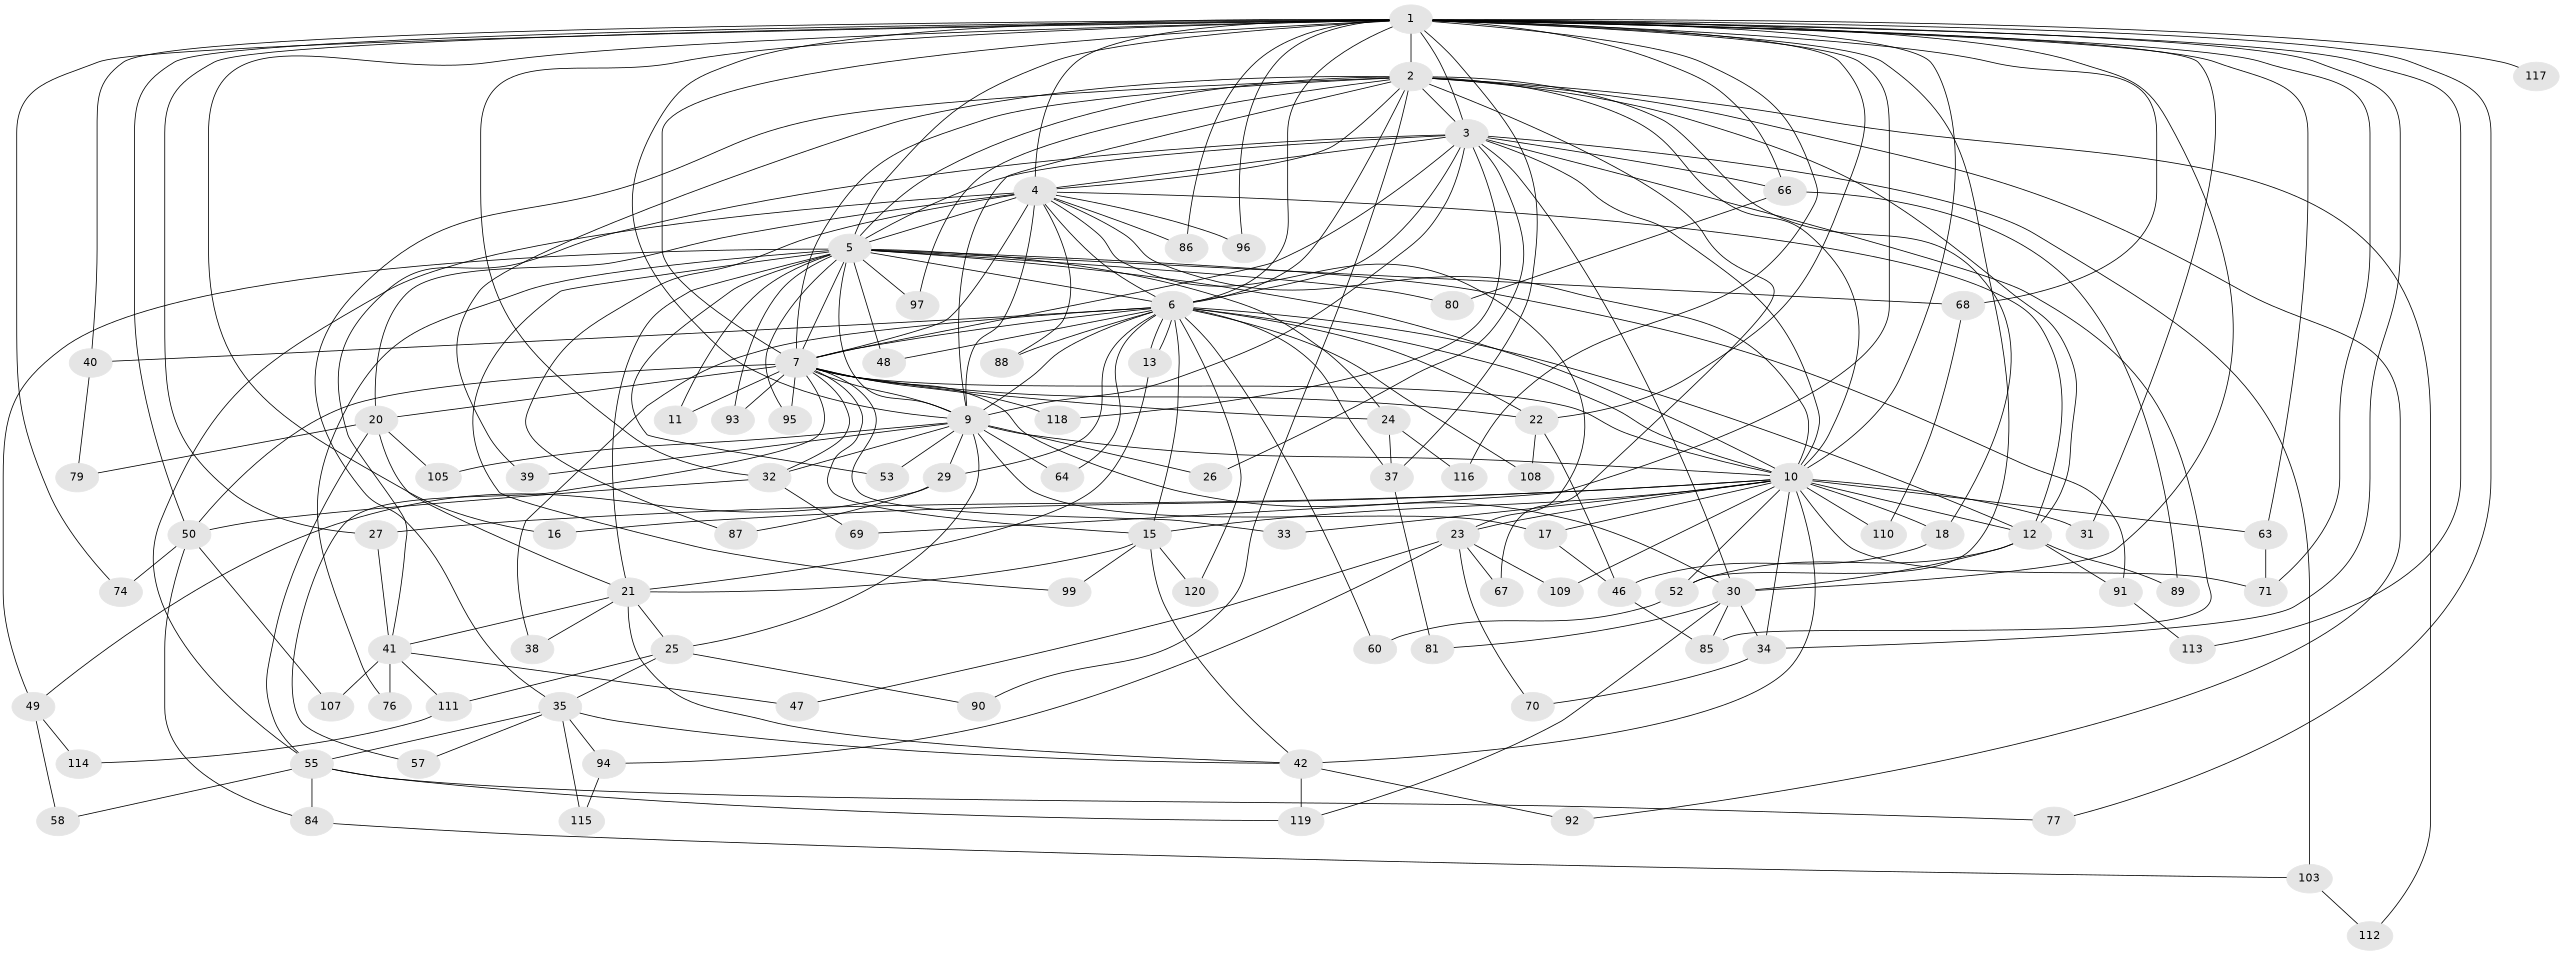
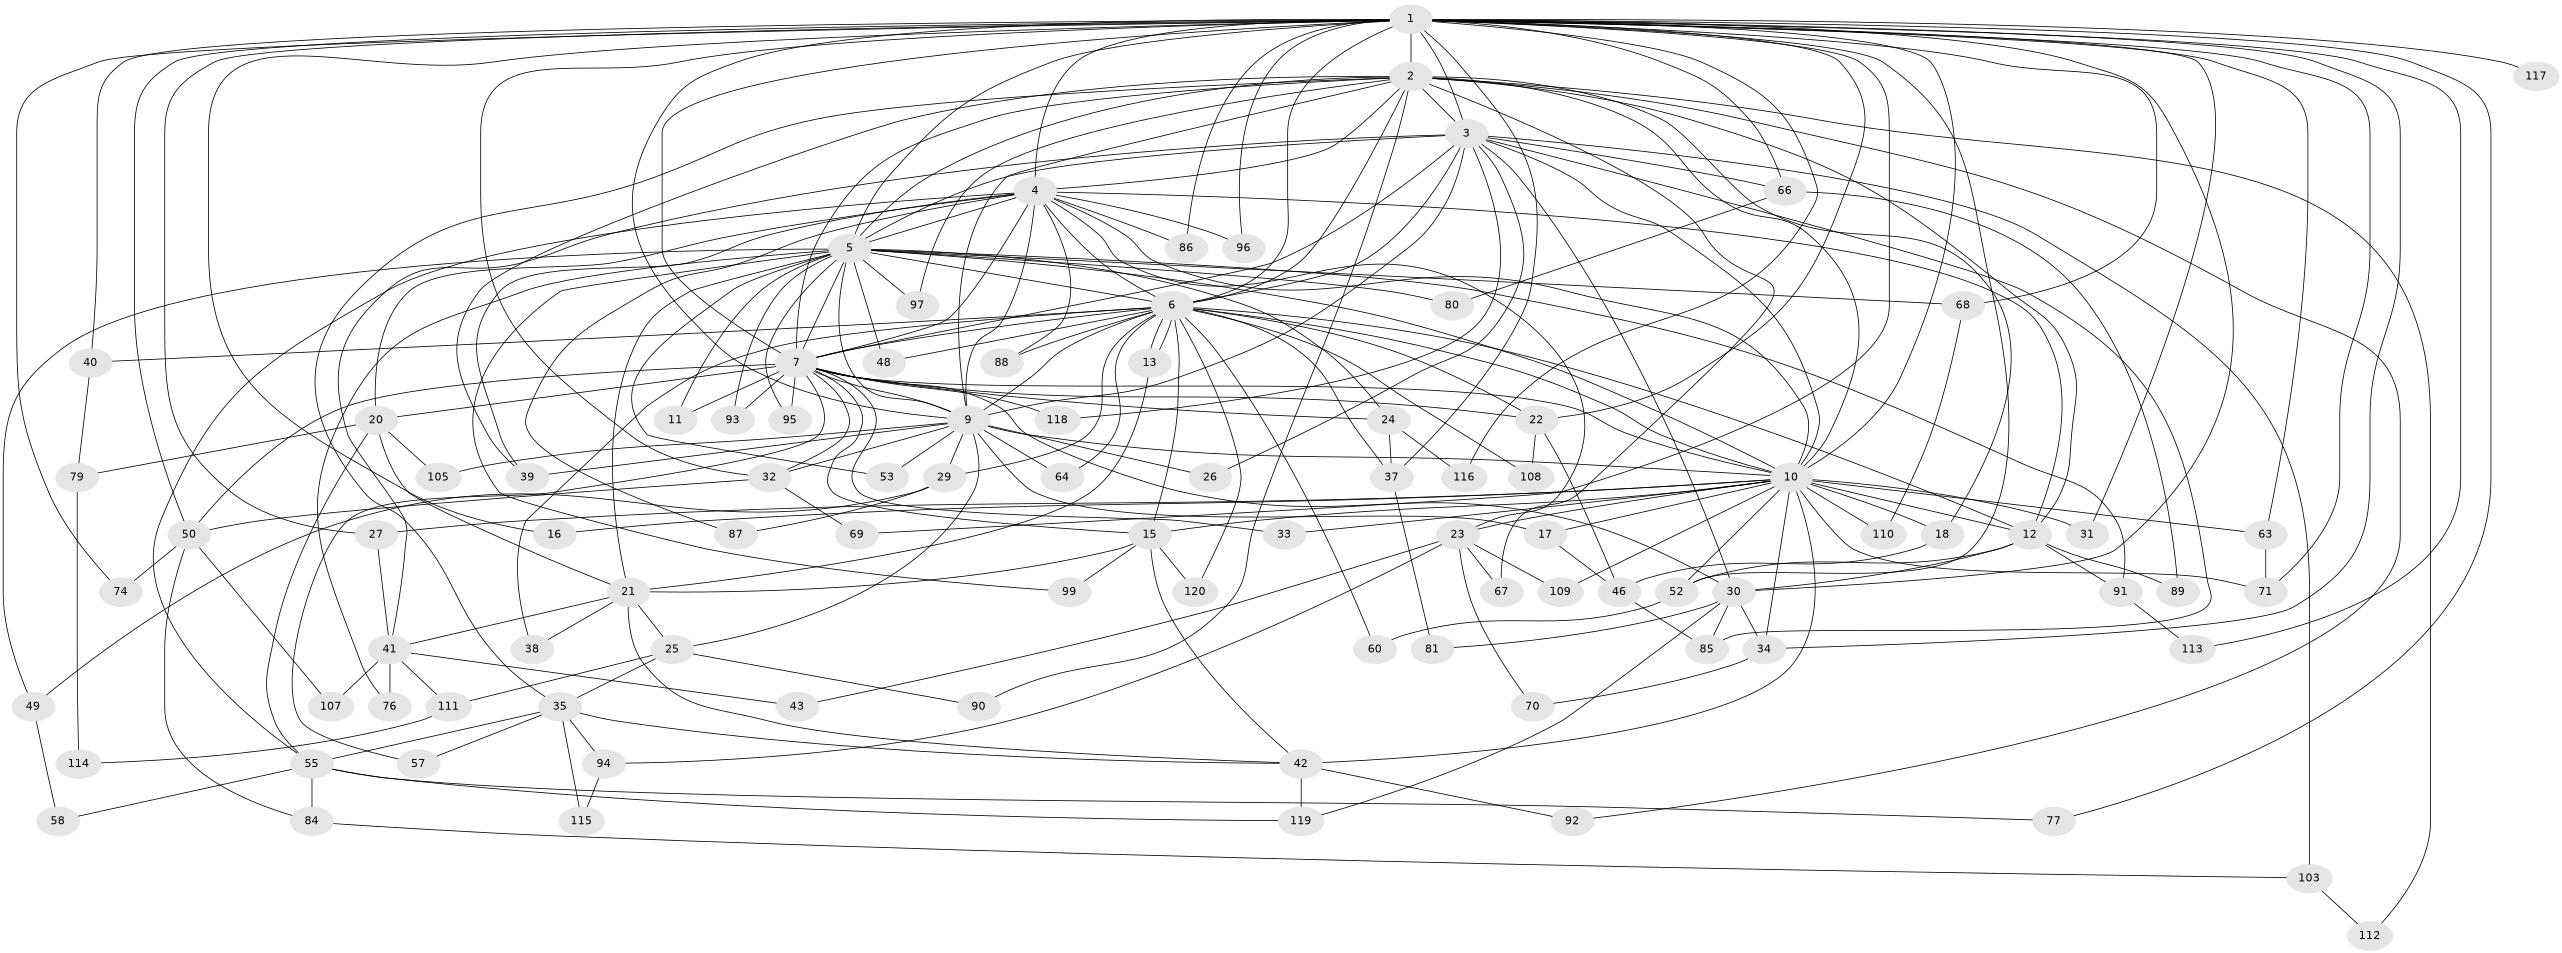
edge "3" -- "4": now "39" -- "4"
node "47": label "47" -> "43"
edge "49" -- "114": now "79" -- "114"
